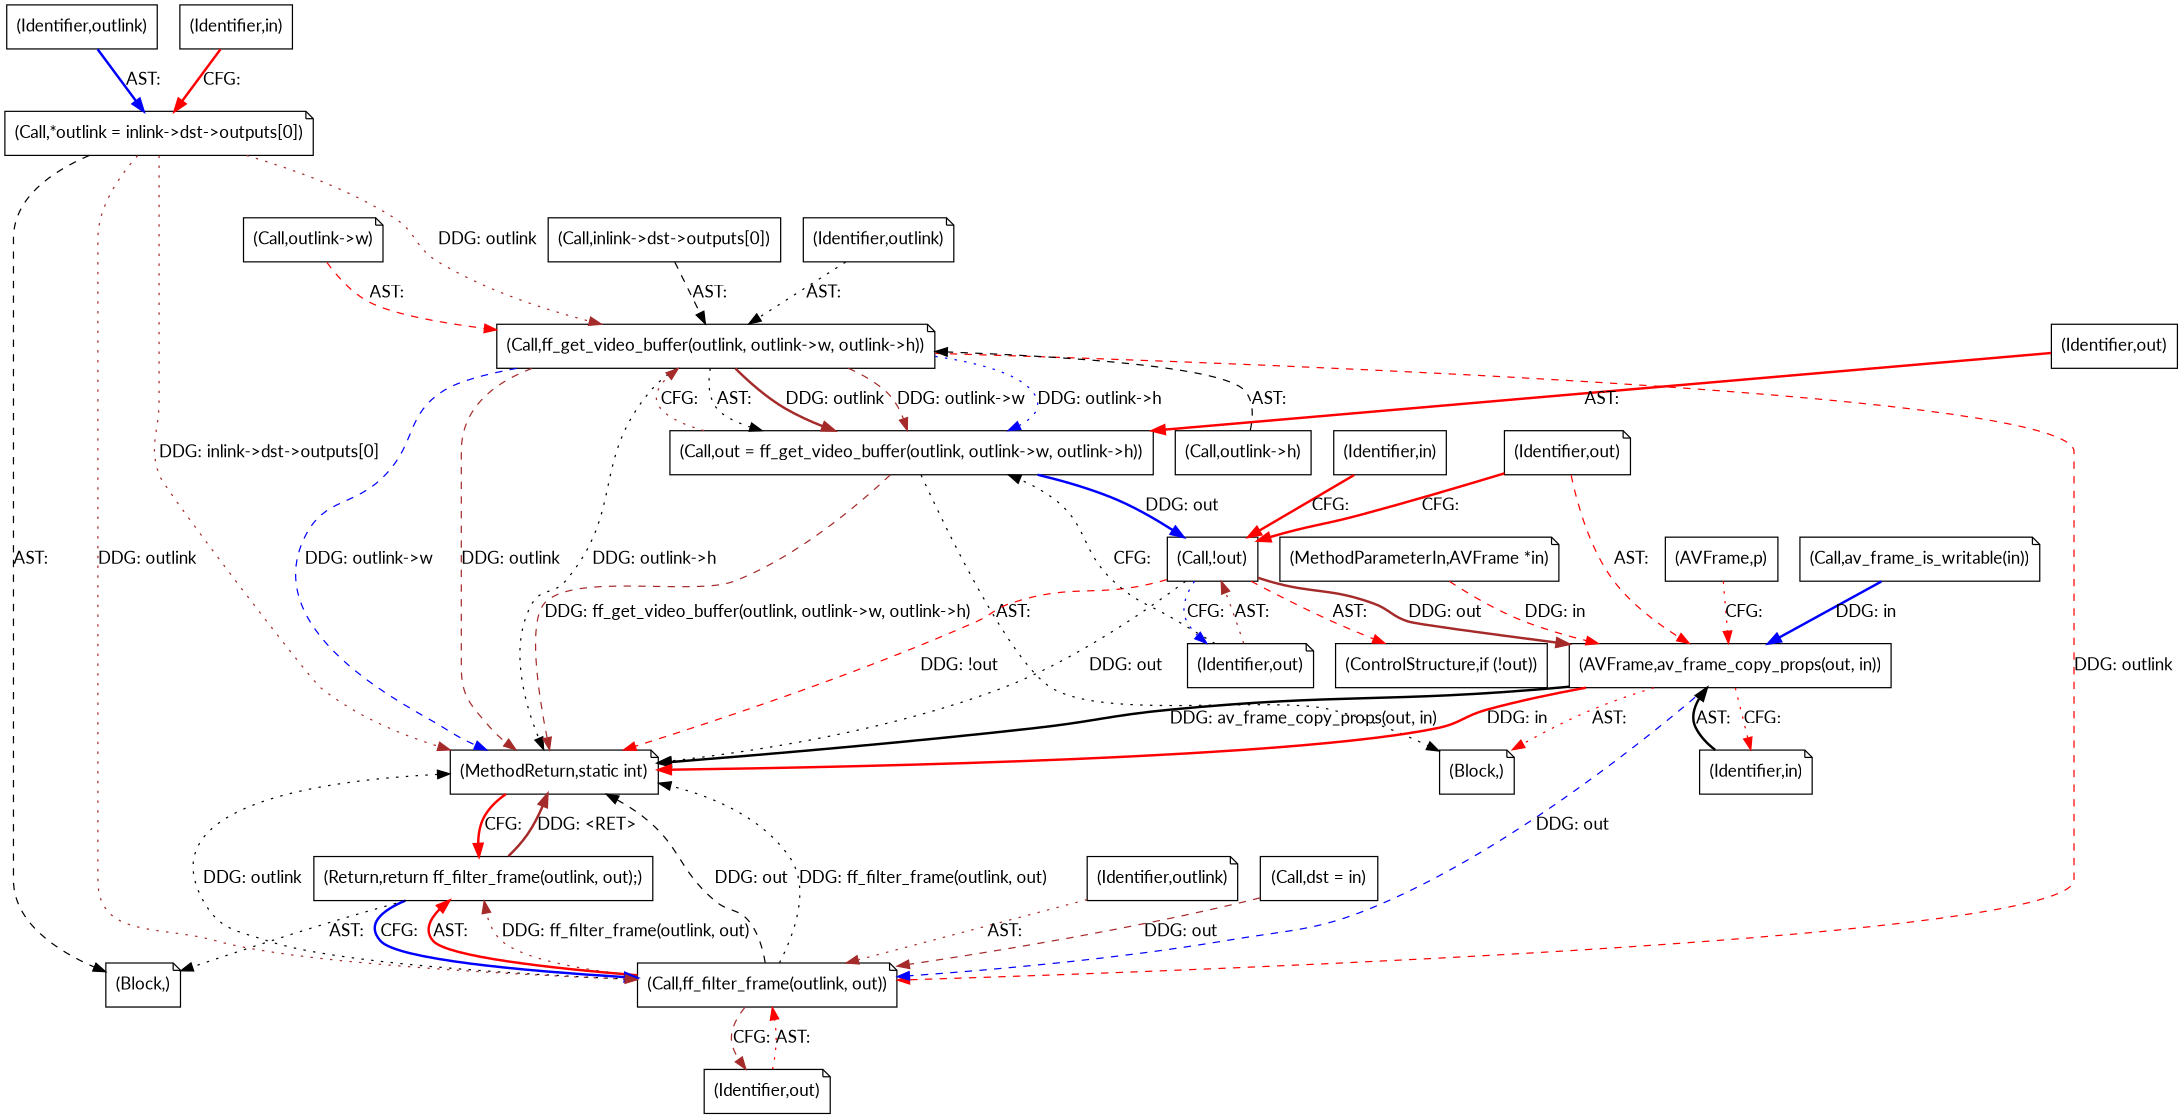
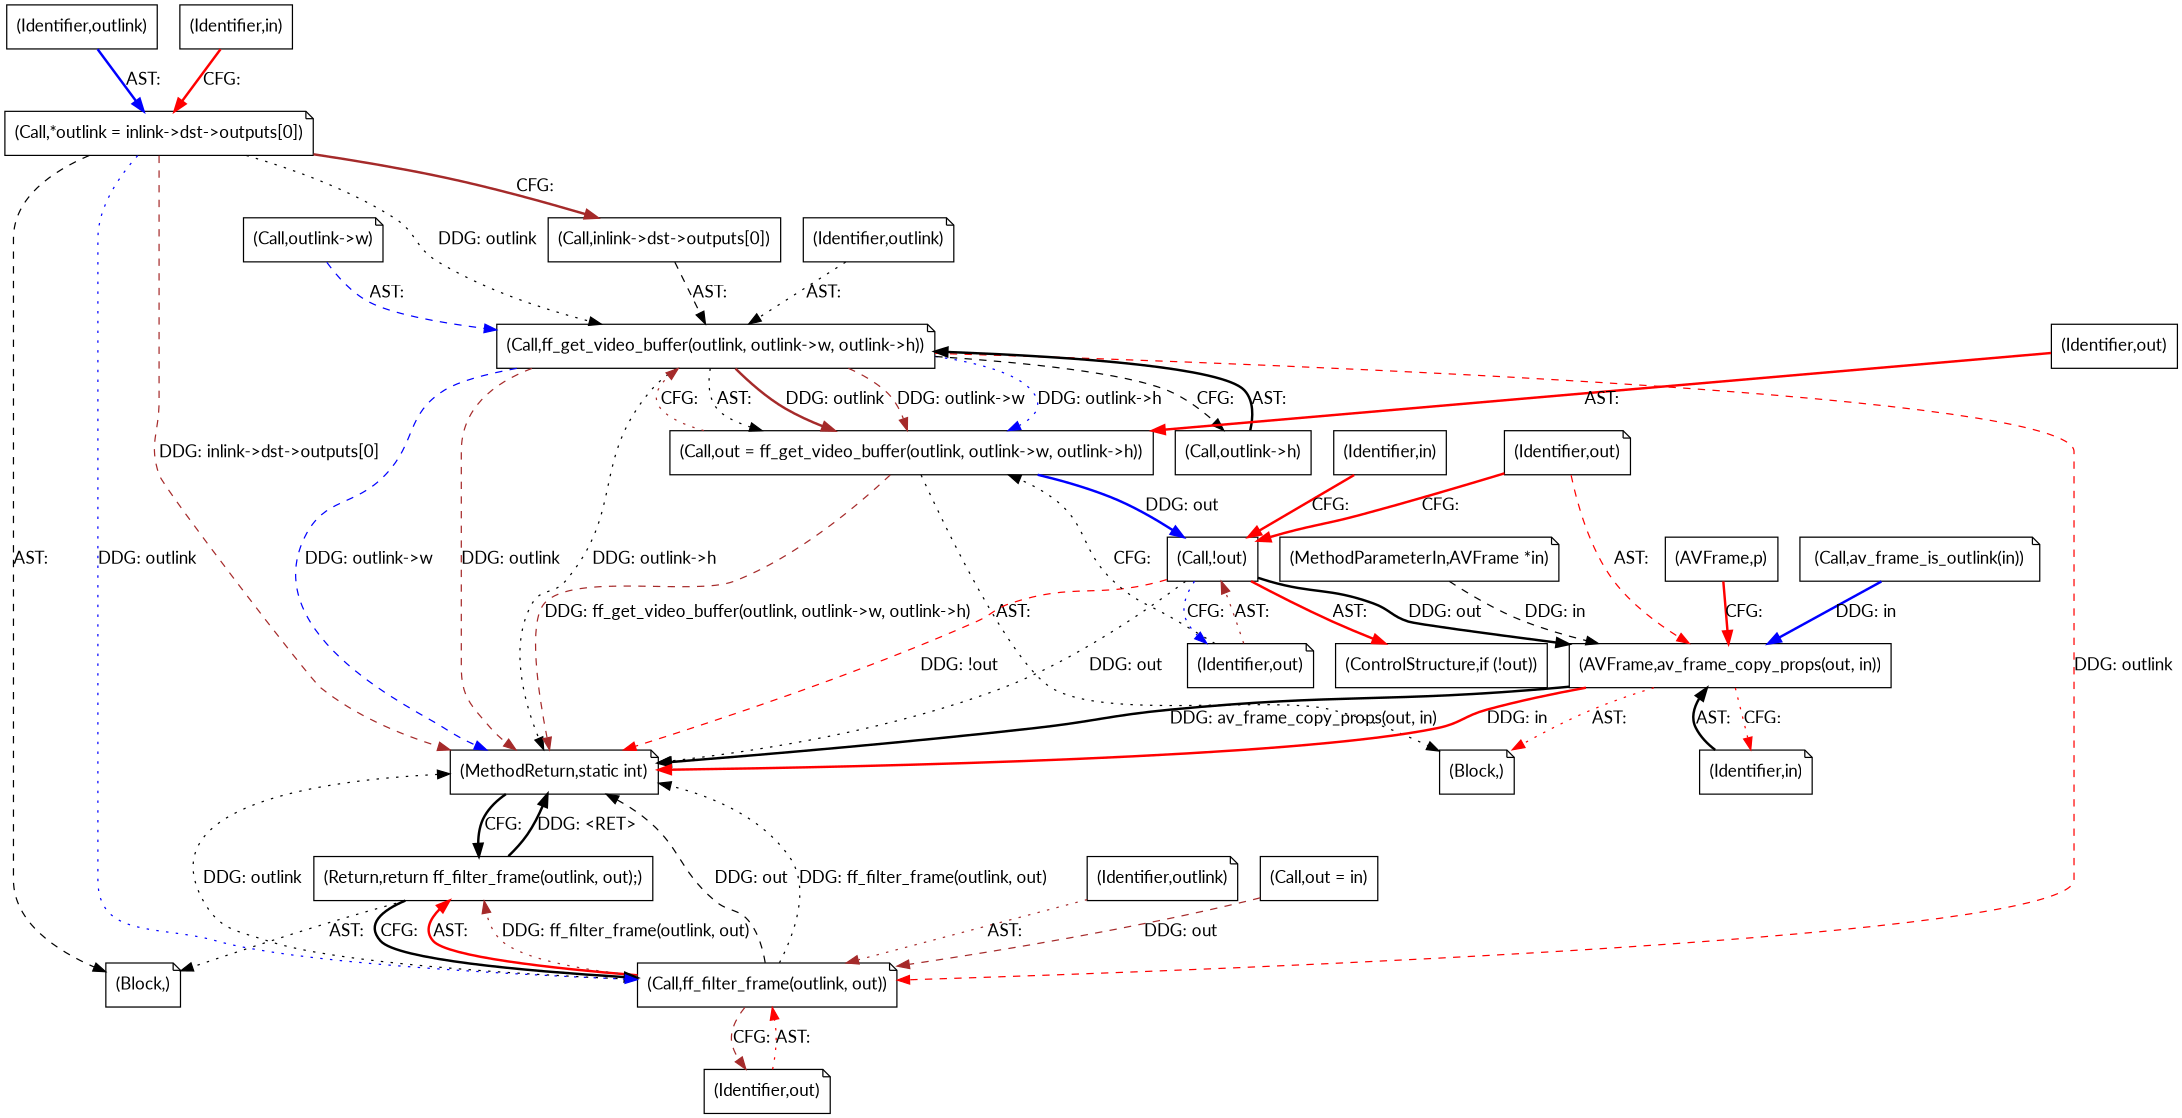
edge "(Call,*outlink = inlink->dst->outputs[0])" -> "(Call,inlink->dst->outputs[0])": added, label "CFG:"
edge "(Call,*outlink = inlink->dst->outputs[0])" -> "(Call,ff_get_video_buffer(outlink, outlink->w, outlink->h))": color brown -> black
edge "(Call,outlink->w)" -> "(Call,ff_get_video_buffer(outlink, outlink->w, outlink->h))": color red -> blue
edge "(Call,outlink->h)" -> "(Call,ff_get_video_buffer(outlink, outlink->w, outlink->h))": style dashed -> bold
edge "(Call,ff_get_video_buffer(outlink, outlink->w, outlink->h))" -> "(Call,outlink->h)": added, label "CFG:"
edge "(Call,*outlink = inlink->dst->outputs[0])" -> "(MethodReturn,static int)": style dotted -> dashed
node "(Call,av_frame_is_writable(in))": label "(Call,av_frame_is_writable(in))" -> "(Call,av_frame_is_outlink(in))"
edge "(AVFrame,p)" -> "(AVFrame,av_frame_copy_props(out, in))": style dotted -> bold
edge "(Call,!out)" -> "(ControlStructure,if (!out))": style dashed -> bold
edge "(MethodParameterIn,AVFrame *in)" -> "(AVFrame,av_frame_copy_props(out, in))": color red -> black
edge "(Call,!out)" -> "(AVFrame,av_frame_copy_props(out, in))": color brown -> black
edge "(Call,*outlink = inlink->dst->outputs[0])" -> "(Call,ff_filter_frame(outlink, out))": color brown -> blue
edge "(MethodReturn,static int)" -> "(Return,return ff_filter_frame(outlink, out);)": color red -> black
edge "(Return,return ff_filter_frame(outlink, out);)" -> "(MethodReturn,static int)": color brown -> black
node "(Call,dst = in)": label "(Call,dst = in)" -> "(Call,out = in)"
edge "(AVFrame,av_frame_copy_props(out, in))" -> "(Call,ff_filter_frame(outlink, out))": removed, label "DDG: out"
edge "(Return,return ff_filter_frame(outlink, out);)" -> "(Call,ff_filter_frame(outlink, out))": color blue -> black
